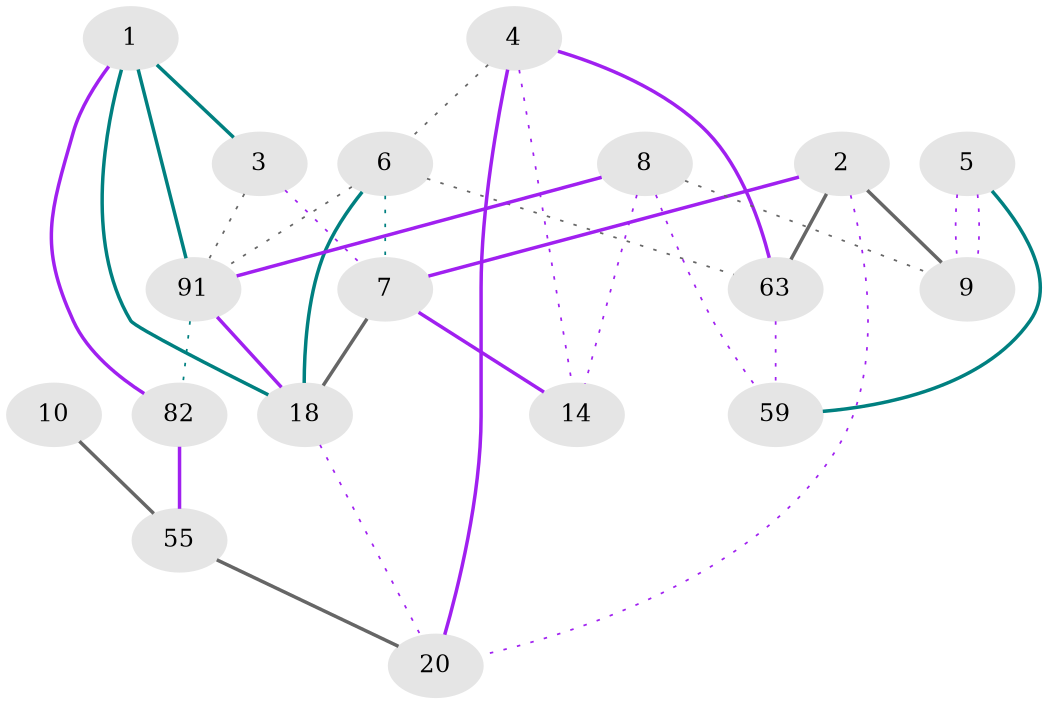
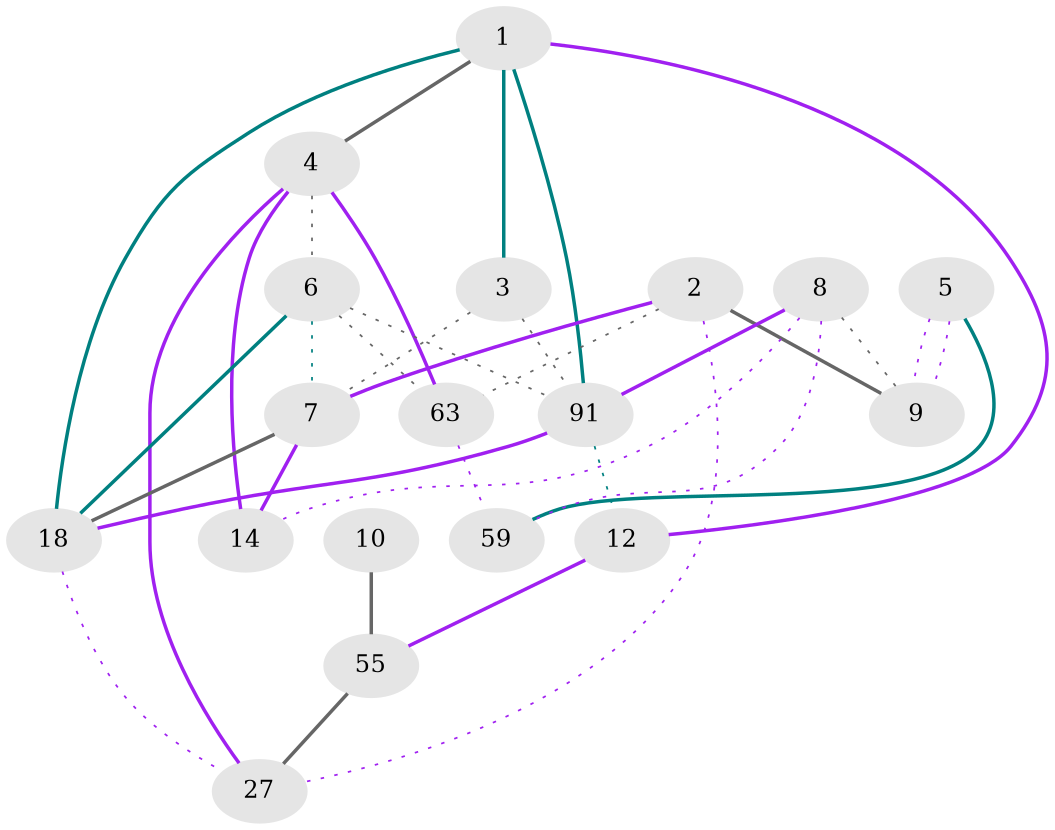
edge "1" -- "4": added
edge "2" -- "63": style bold -> dotted
edge "3" -- "7": color purple -> gray40
edge "4" -- "14": style dotted -> bold
node "82": label "82" -> "12"
node "20": label "20" -> "27"
